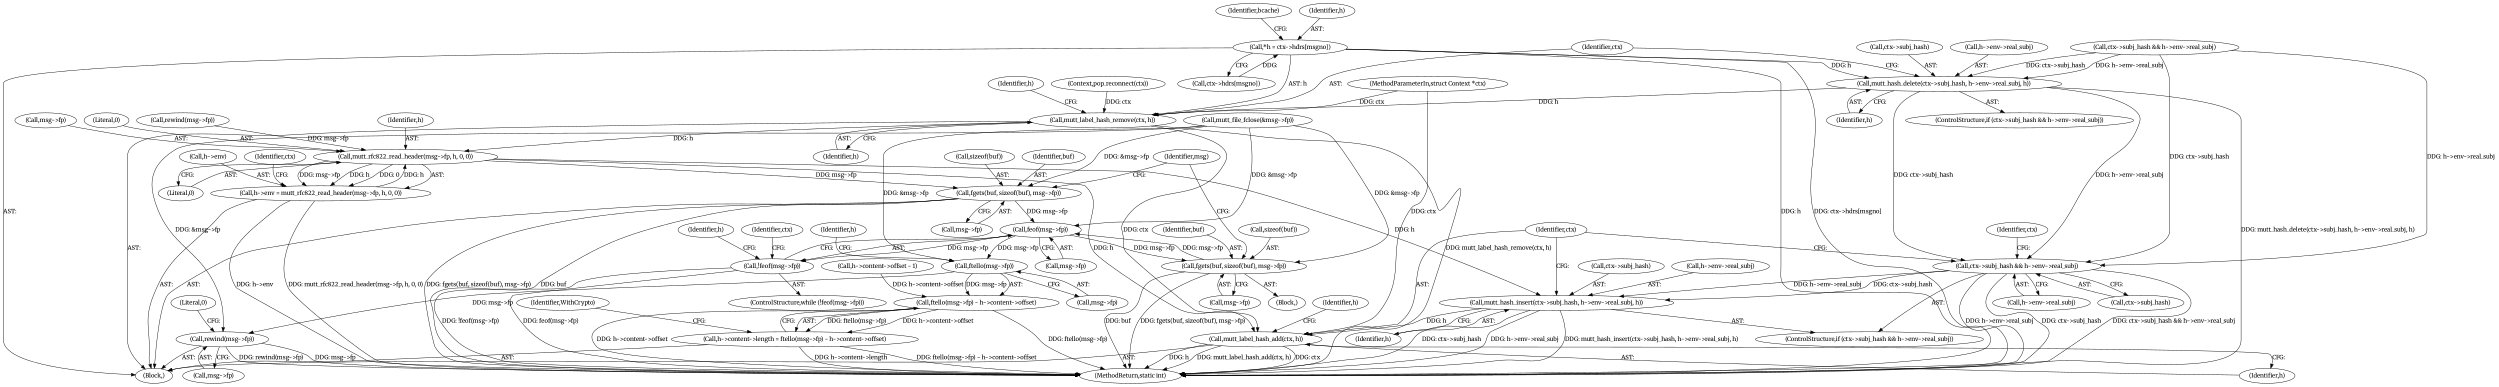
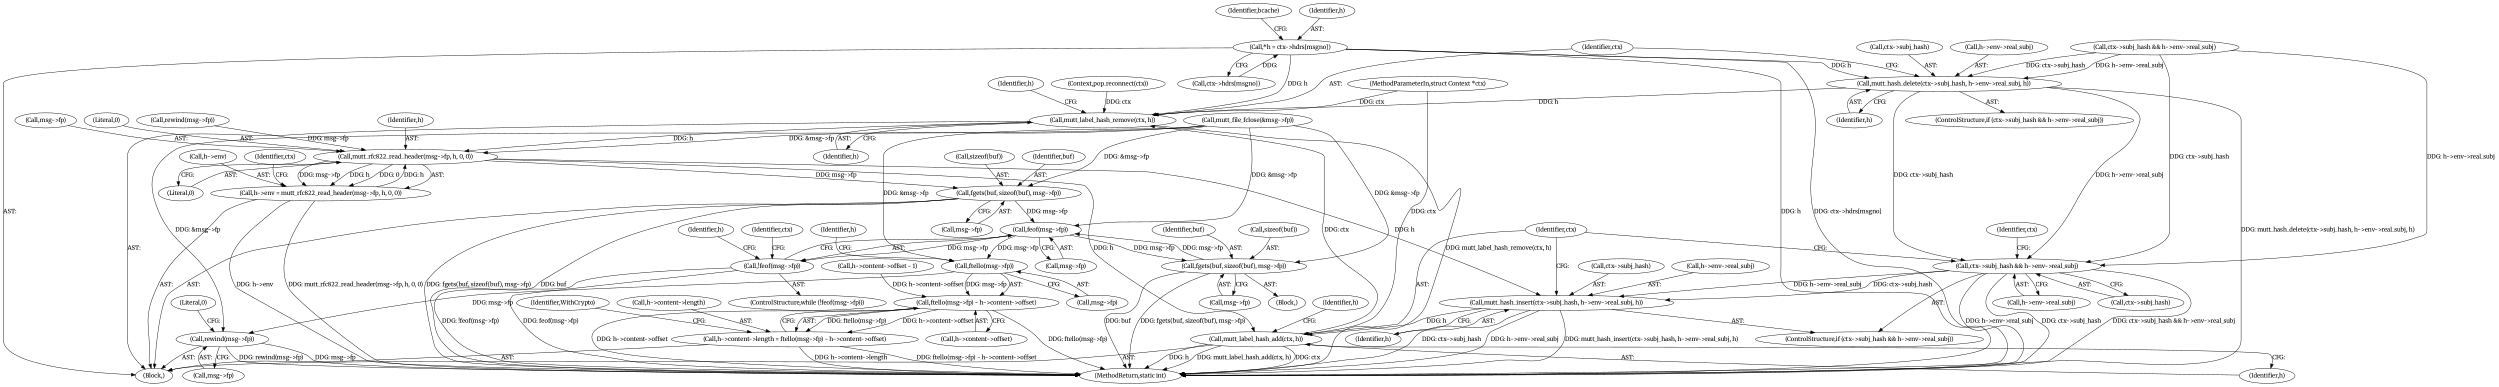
edge "(Call,*h = ctx->hdrs[msgno])" -> "(Call,mutt_label_hash_remove(ctx, h))": label "AST: h" -> "DDG: h"
edge "(Call,mutt_file_fclose(&msg->fp))" -> "(Call,mutt_rfc822_read_header(msg->fp, h, 0, 0))": added, label "DDG: &msg->fp"
node "(Identifier,msg)": removed
edge "(Call,mutt_label_hash_remove(ctx, h))" -> "(Call,mutt_label_hash_add(ctx, h))": reversed
node "(Call,h->content->length)": added
node "(Call,h->content->offset)": added
